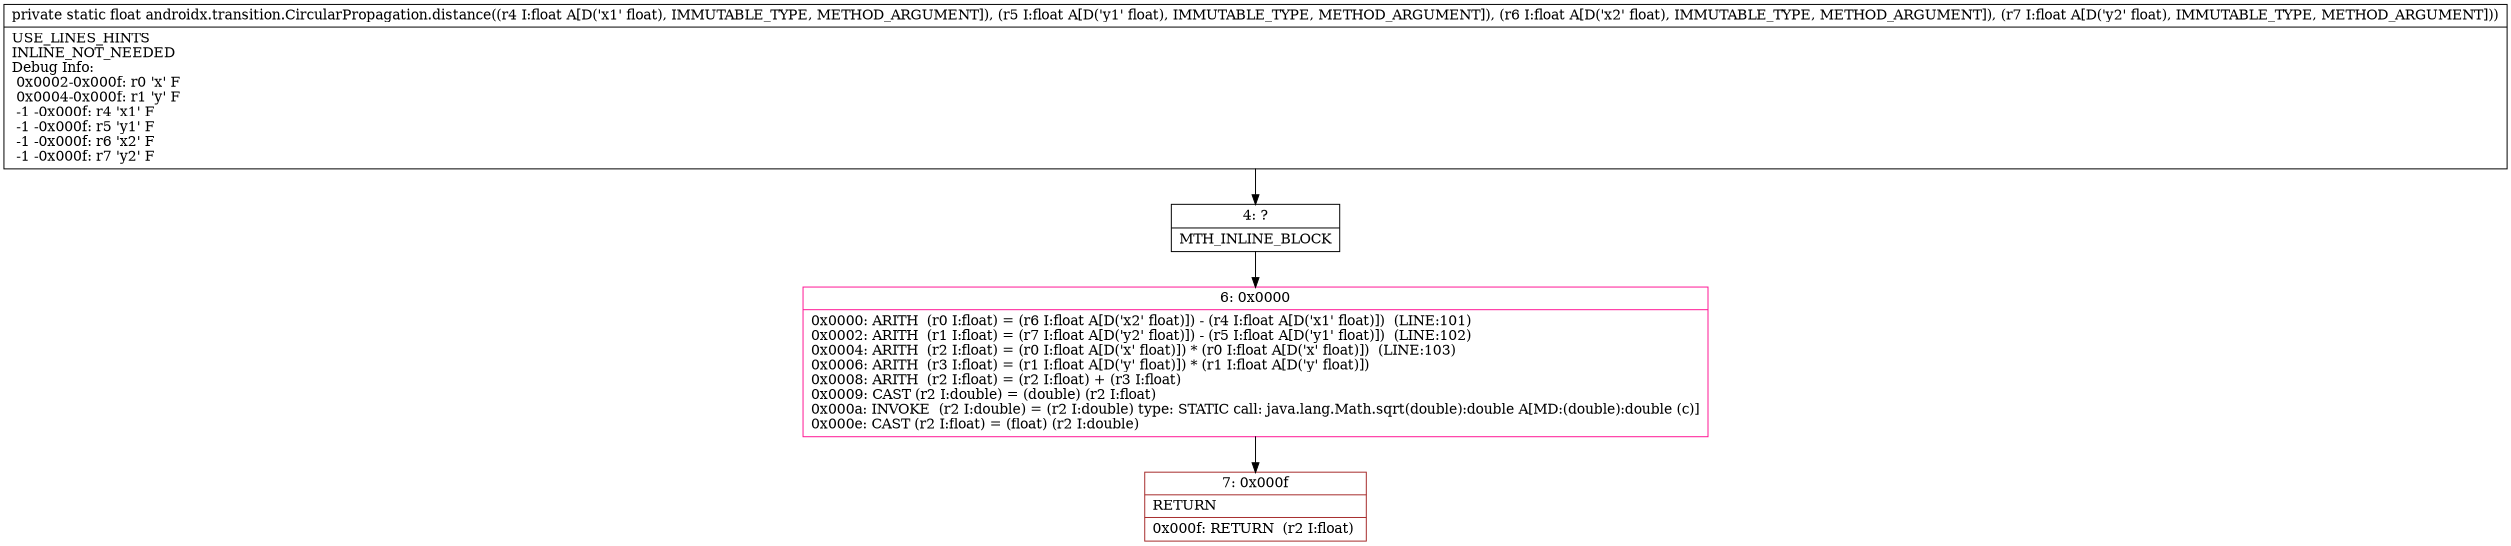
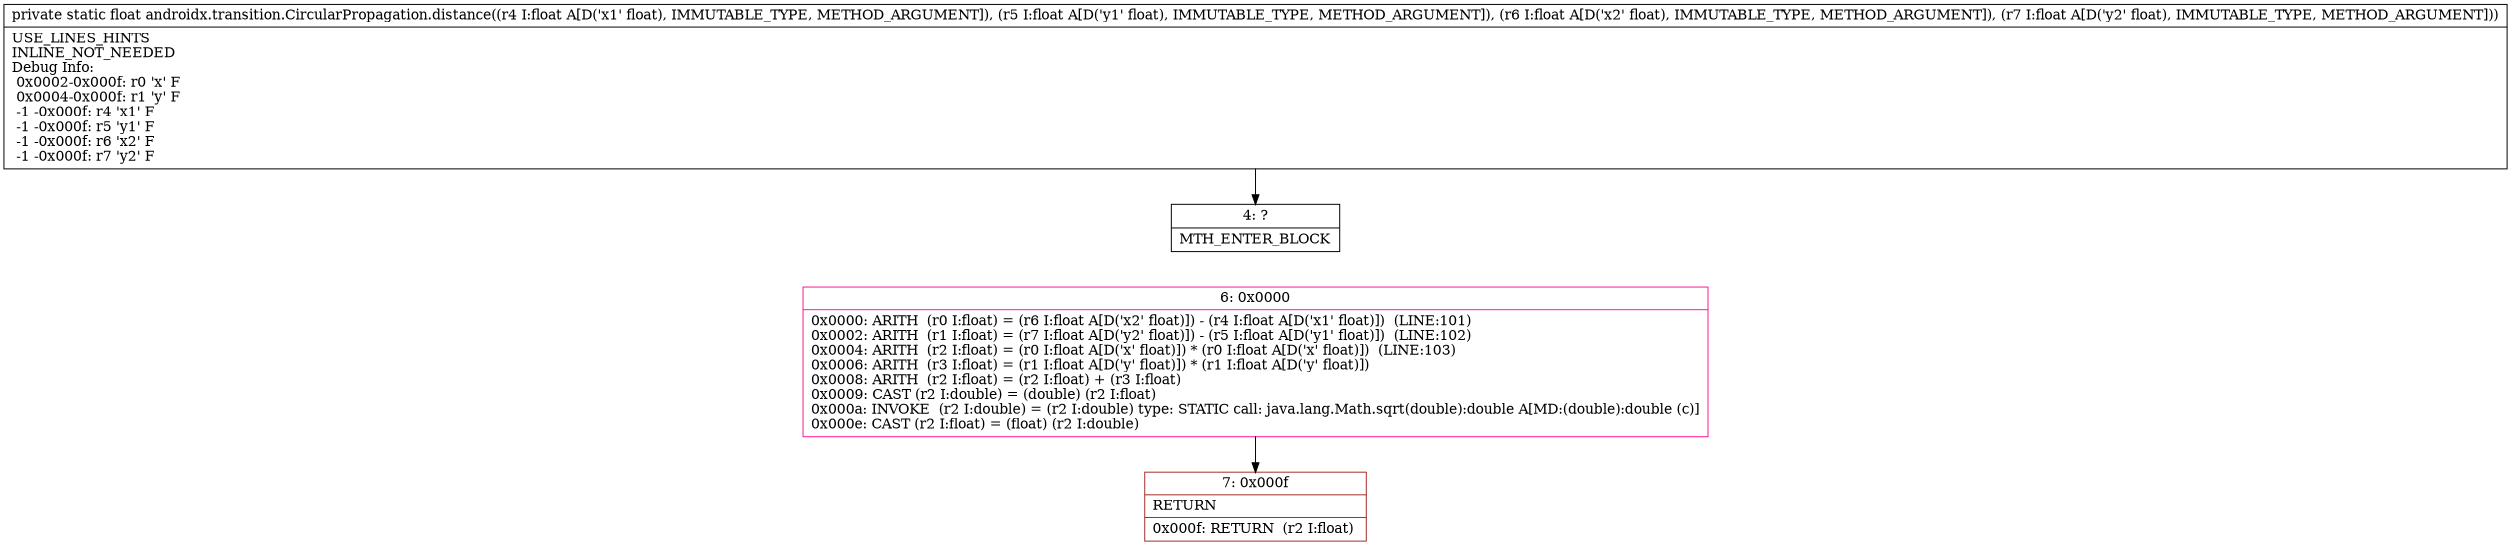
node "4: ?": text "MTH_INLINE_BLOCK" -> "MTH_ENTER_BLOCK"
edge "4: ?" -> "6: 0x0000": removed
